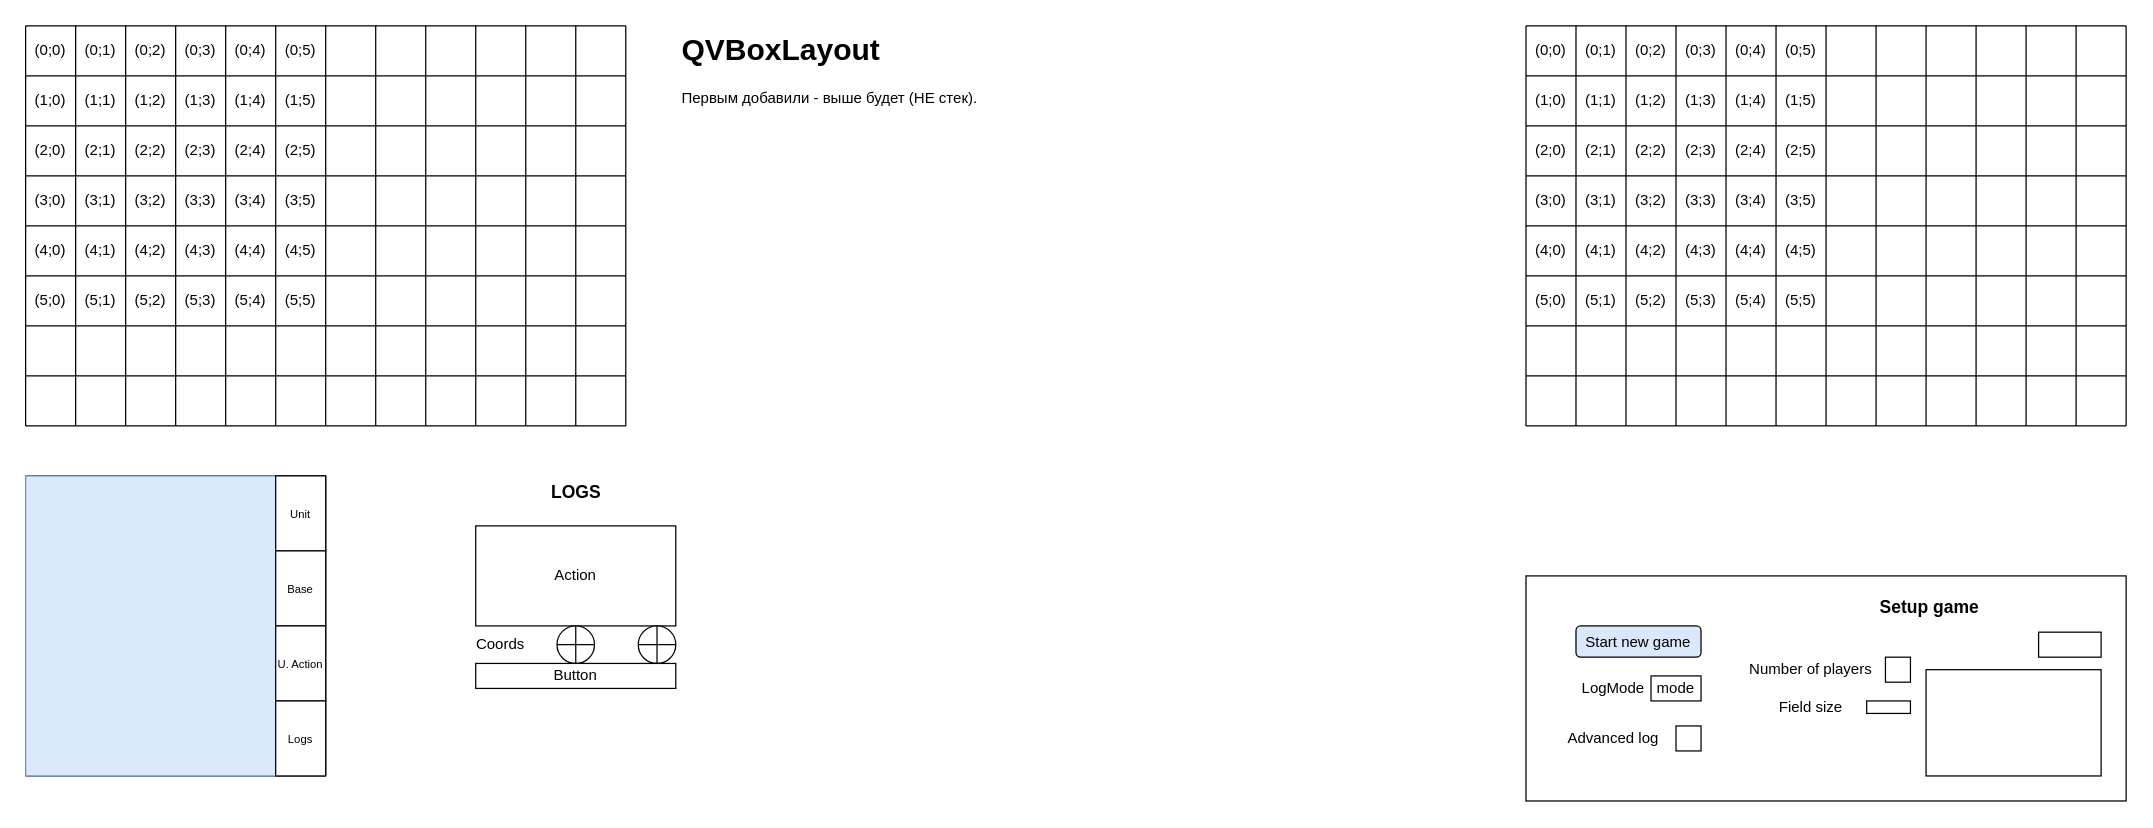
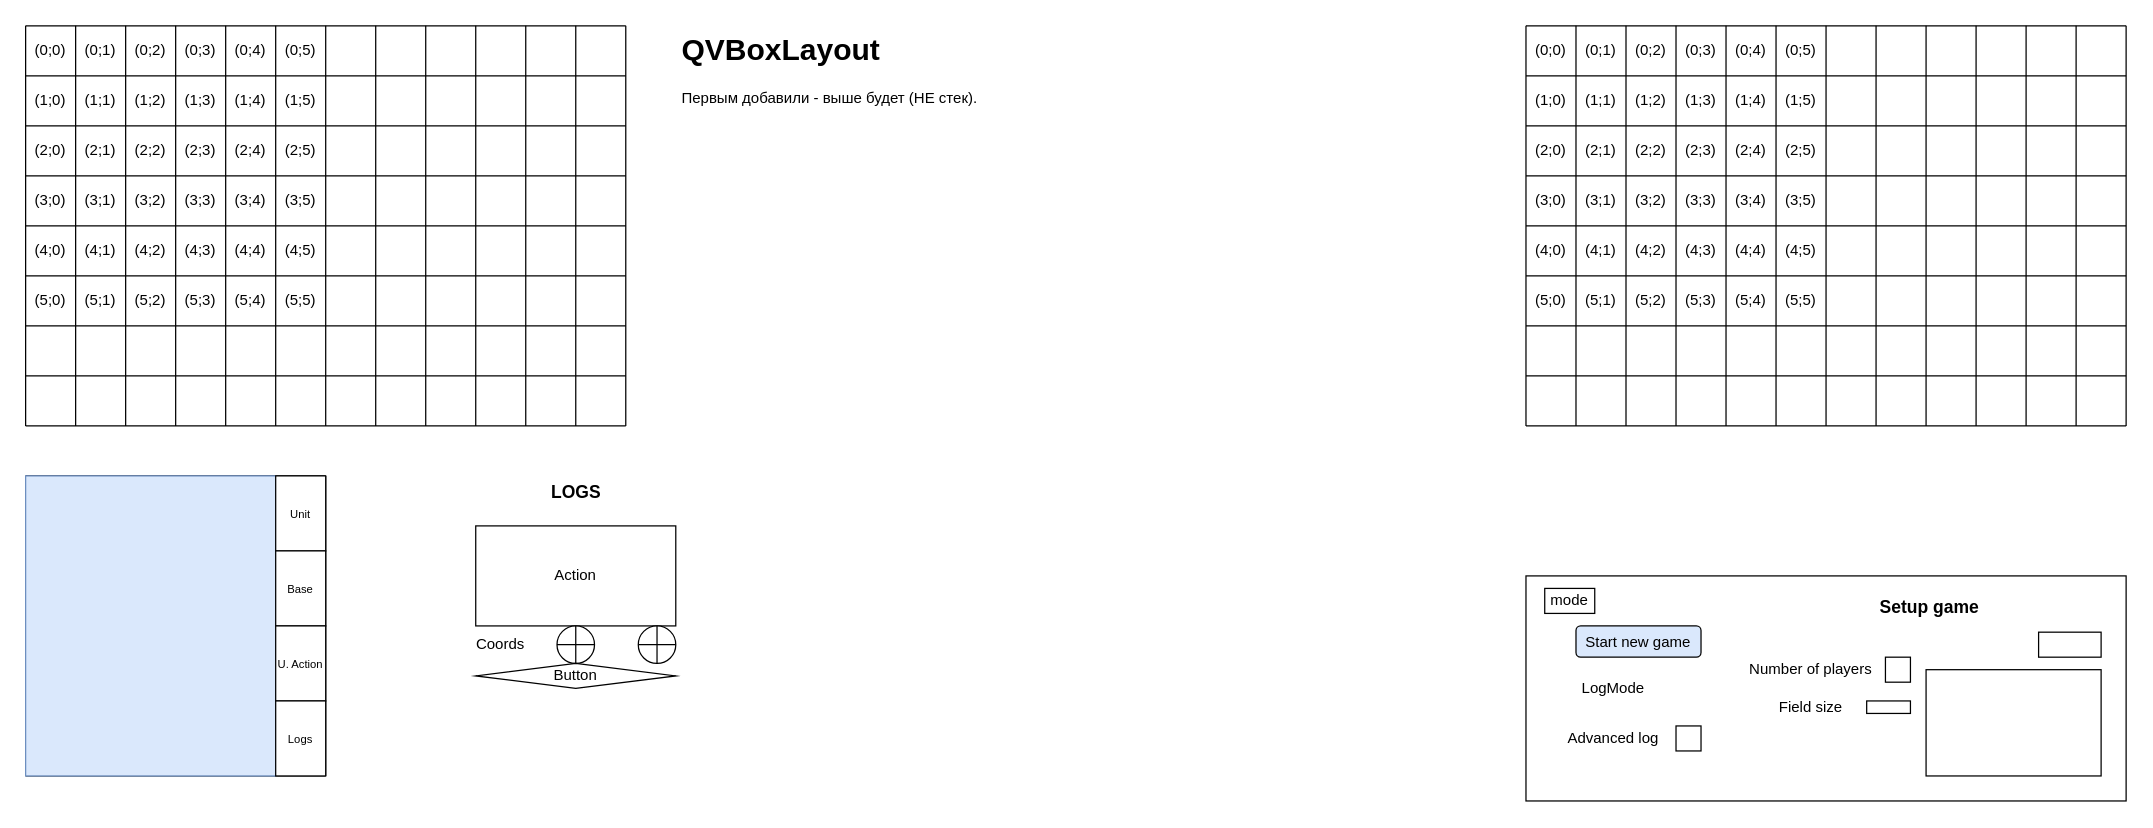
node "Button": shape rectangle -> diamond
node "mode": moved (1676, 688) -> (1569, 601)
